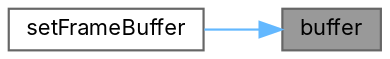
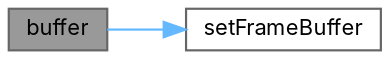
edge "setFrameBuffer" -> "buffer": reversed
